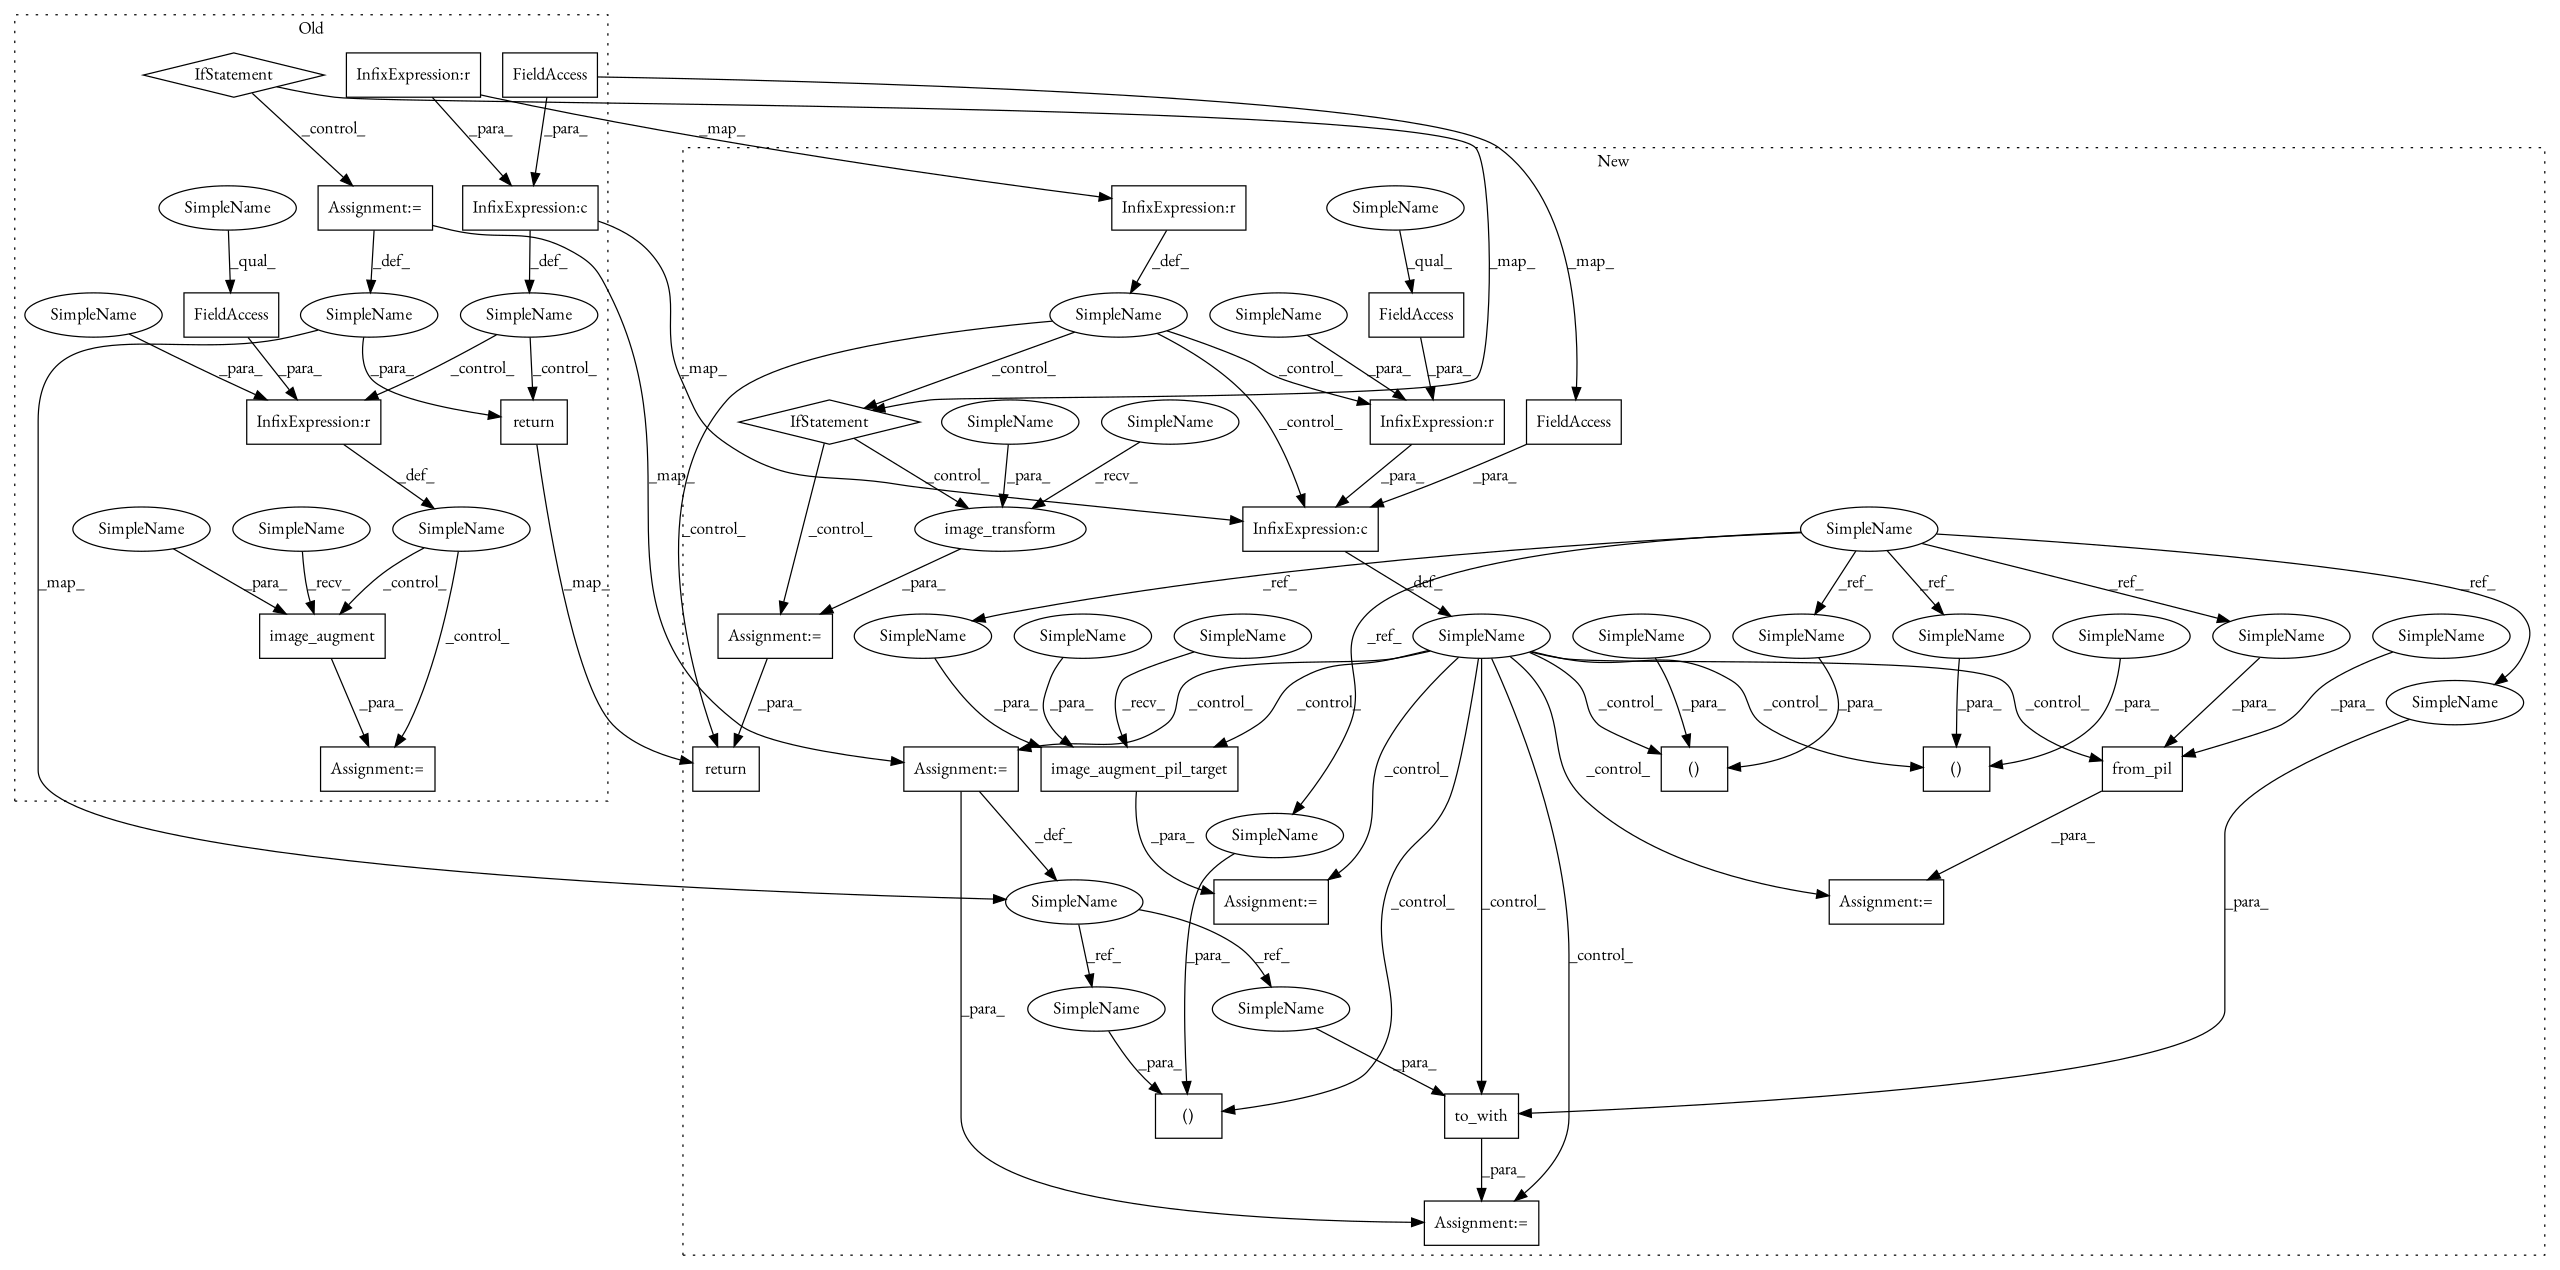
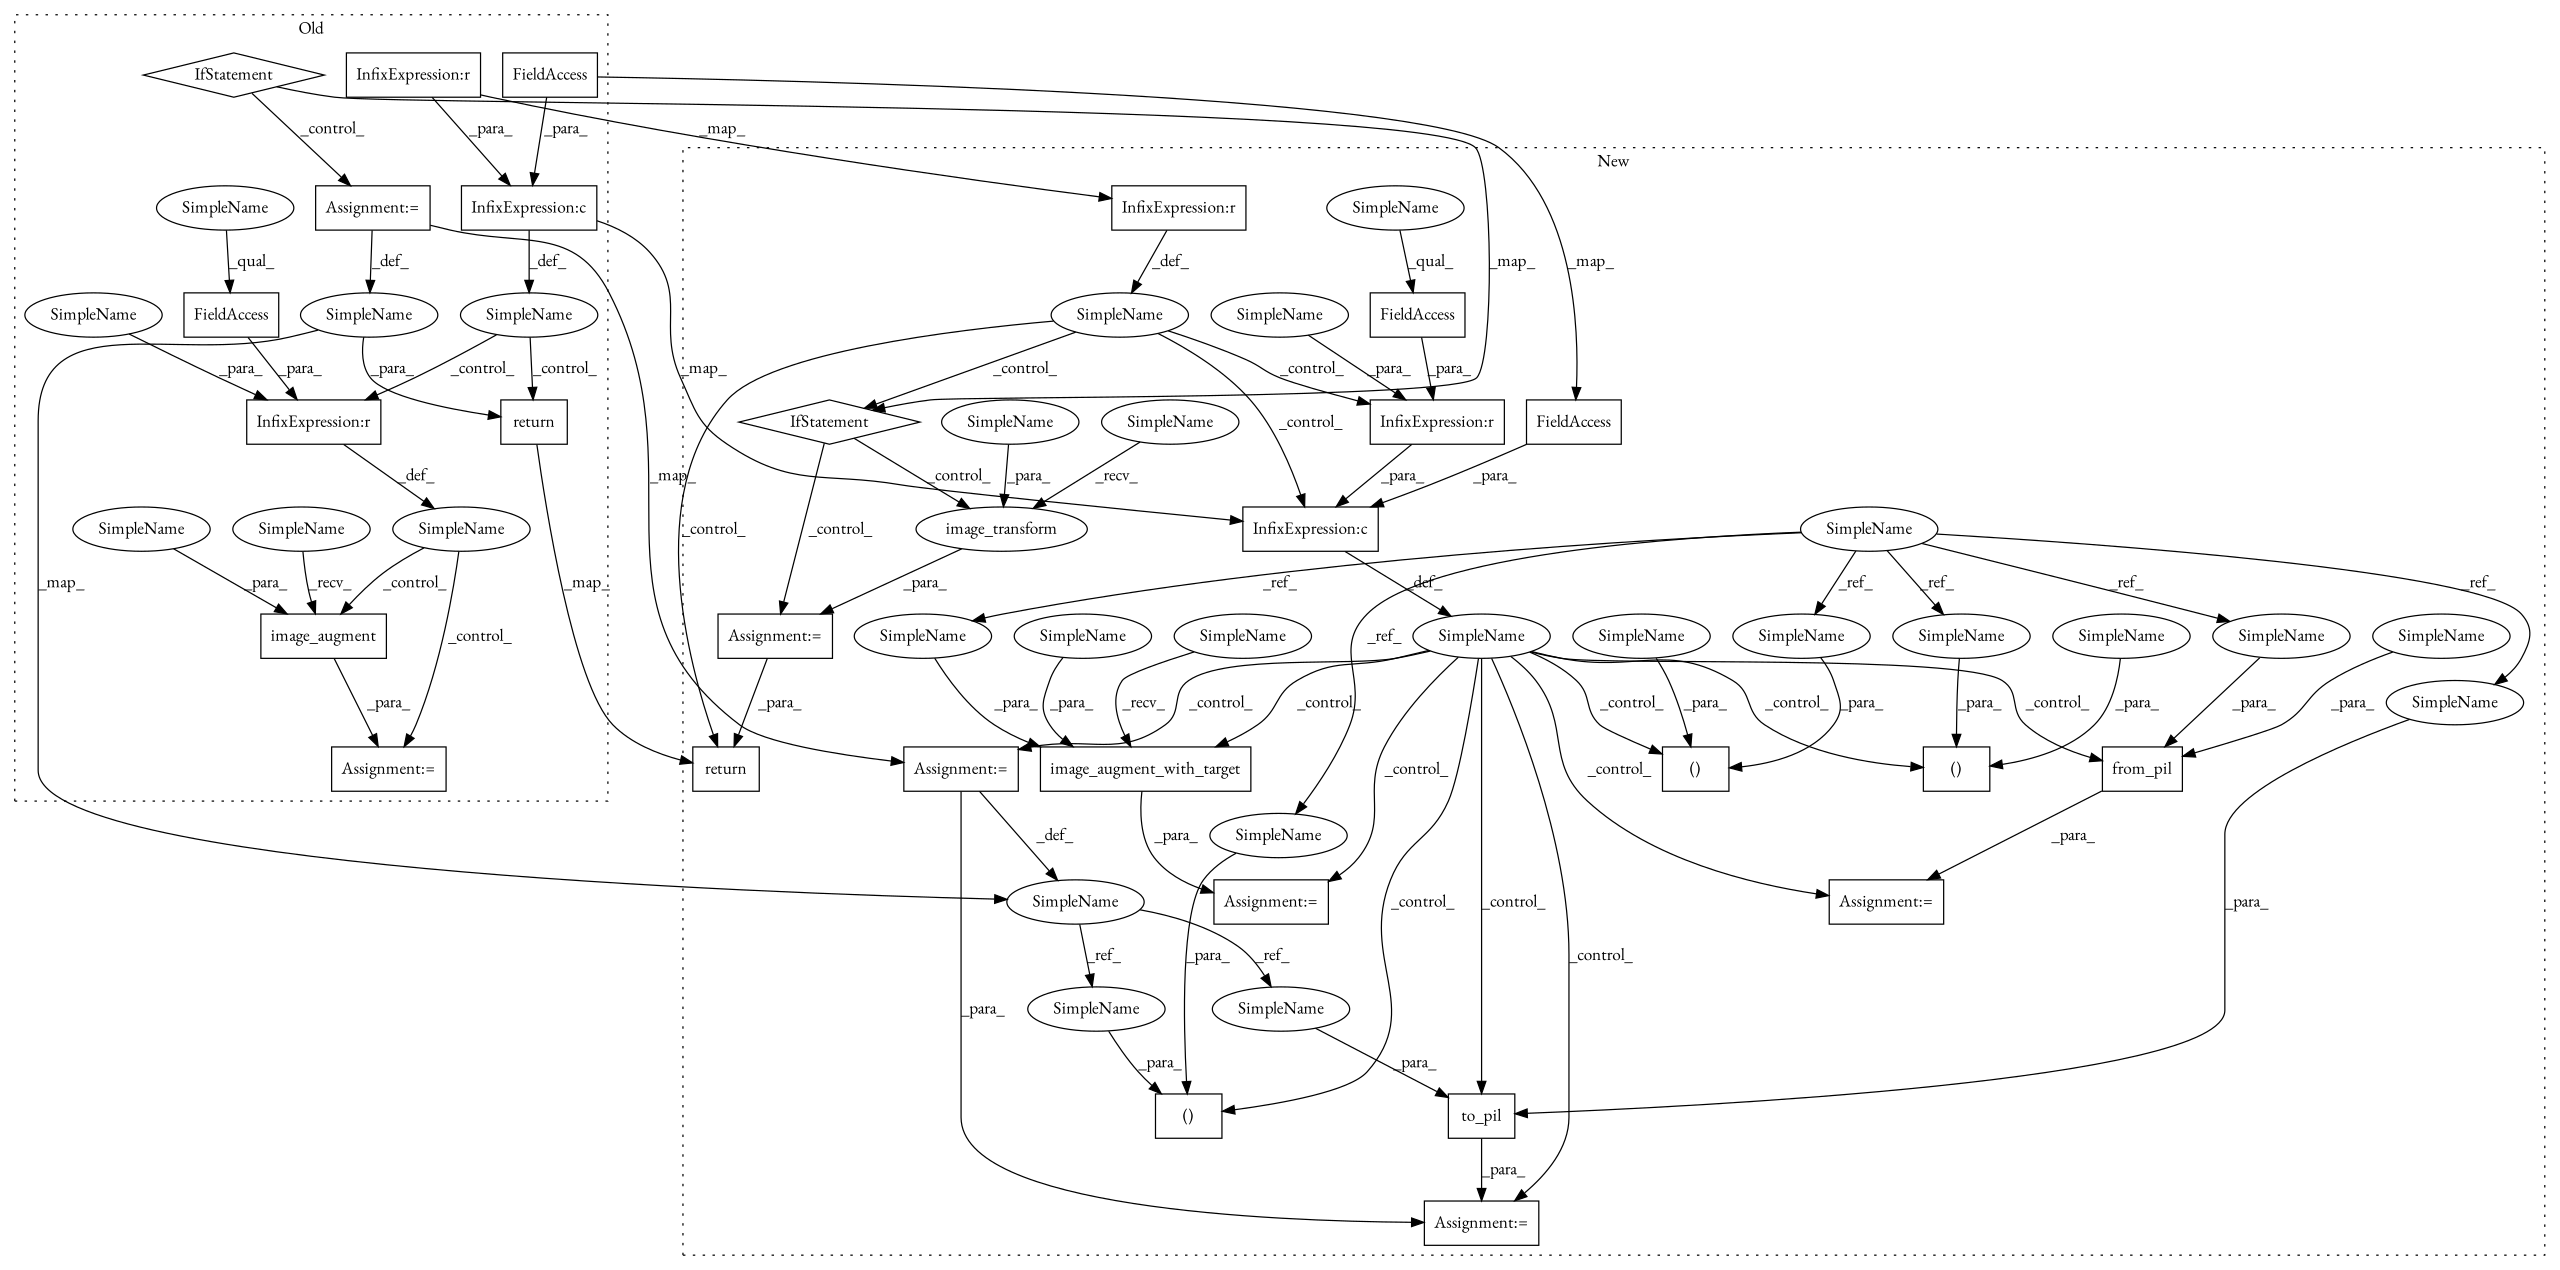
node "image_augment_pil_target": label "image_augment_pil_target" -> "image_augment_with_target"
node "to_with": label "to_with" -> "to_pil"
